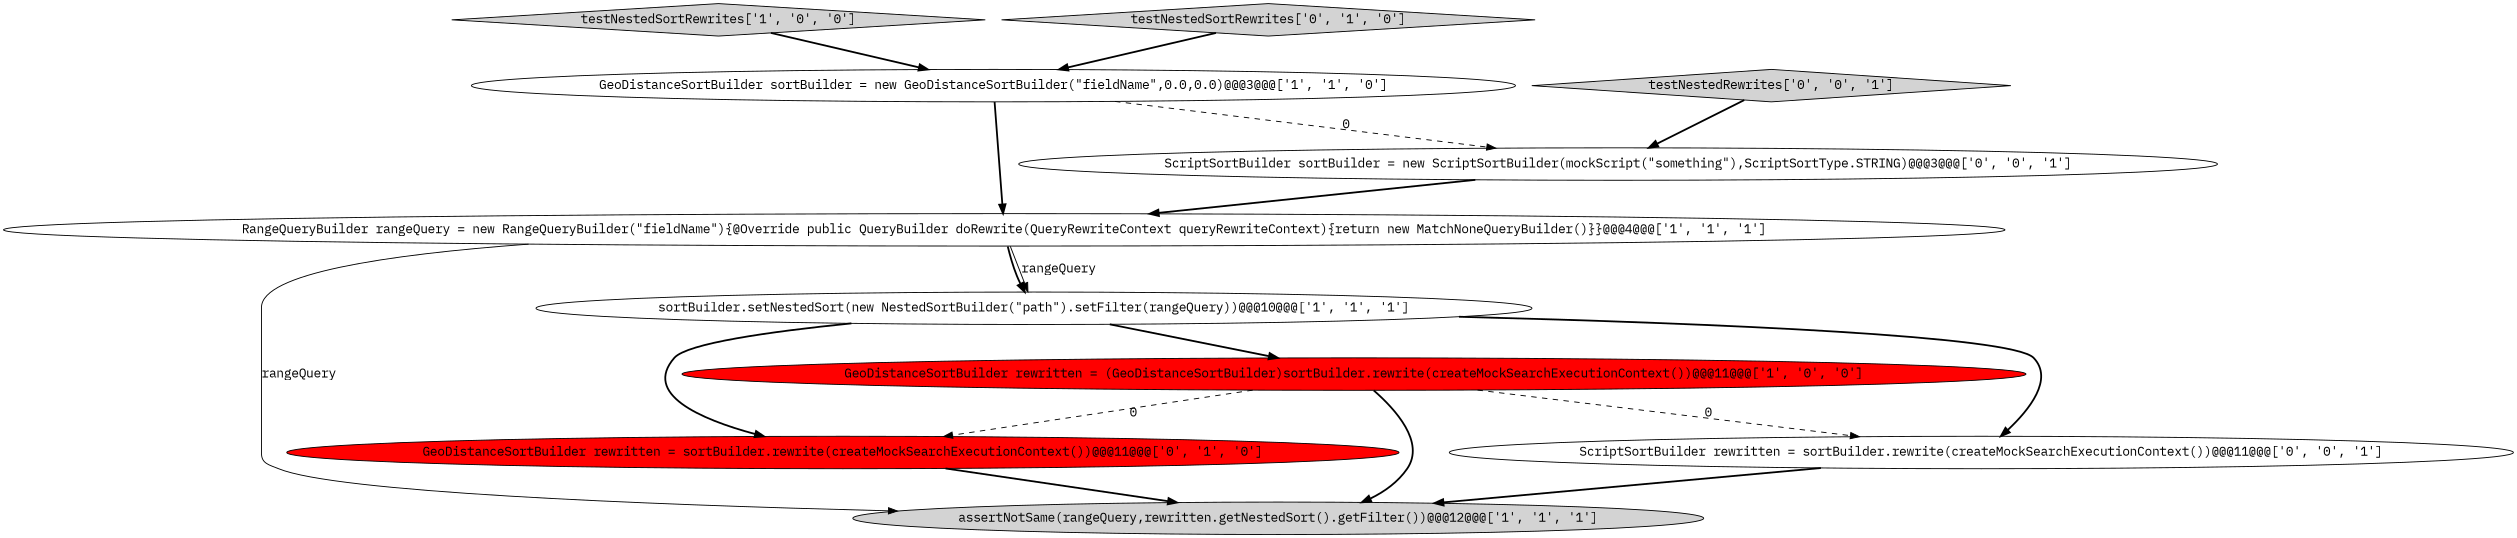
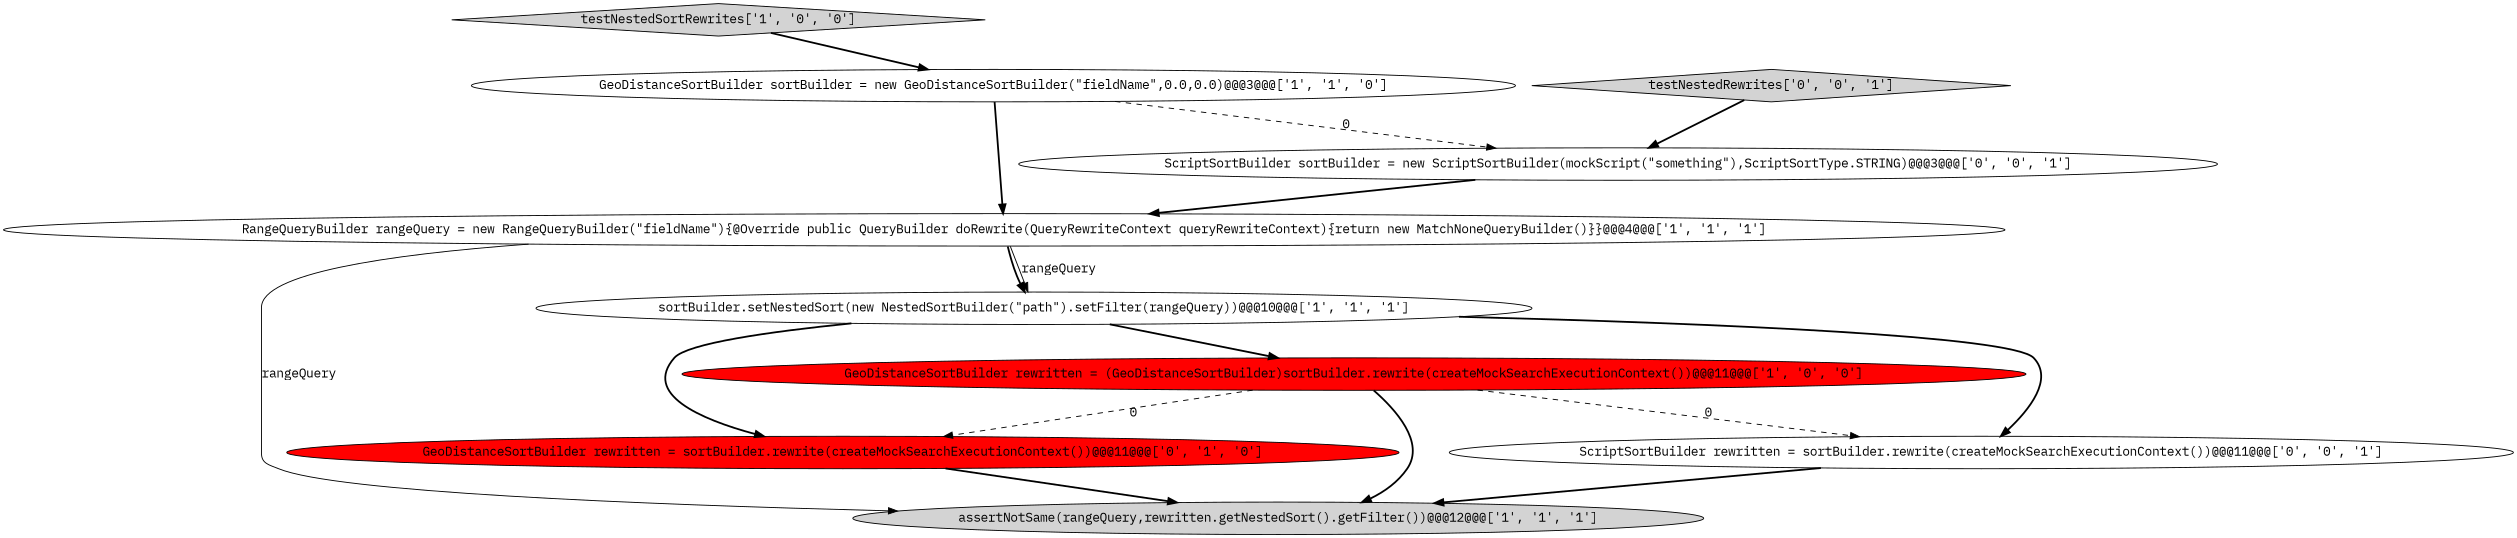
node "testNestedSortRewrites['0', '1', '0']": removed
